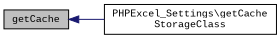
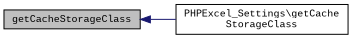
node "getCache": label "getCache" -> "getCacheStorageClass"
